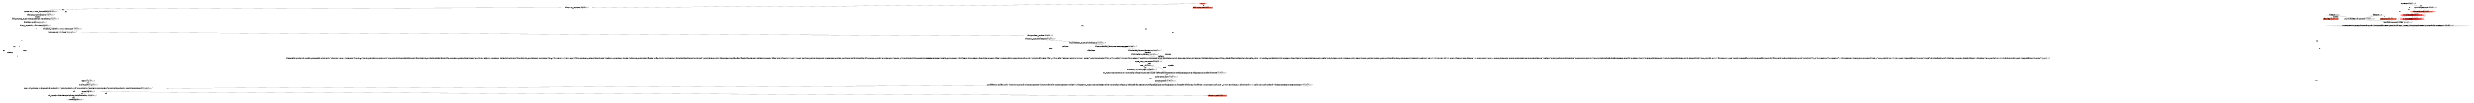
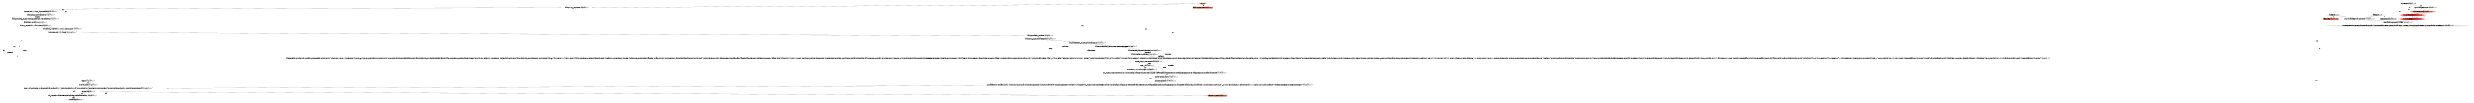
edge "handleResponse['1', '0', '0']" -> "TrafficCop trafficCop@@@2@@@['1', '0', '0']": label "maxQueuedBytes" -> "true"
node "HttpResponse response@@@2@@@['0', '1', '0']": fillcolor tomato -> lightgray
